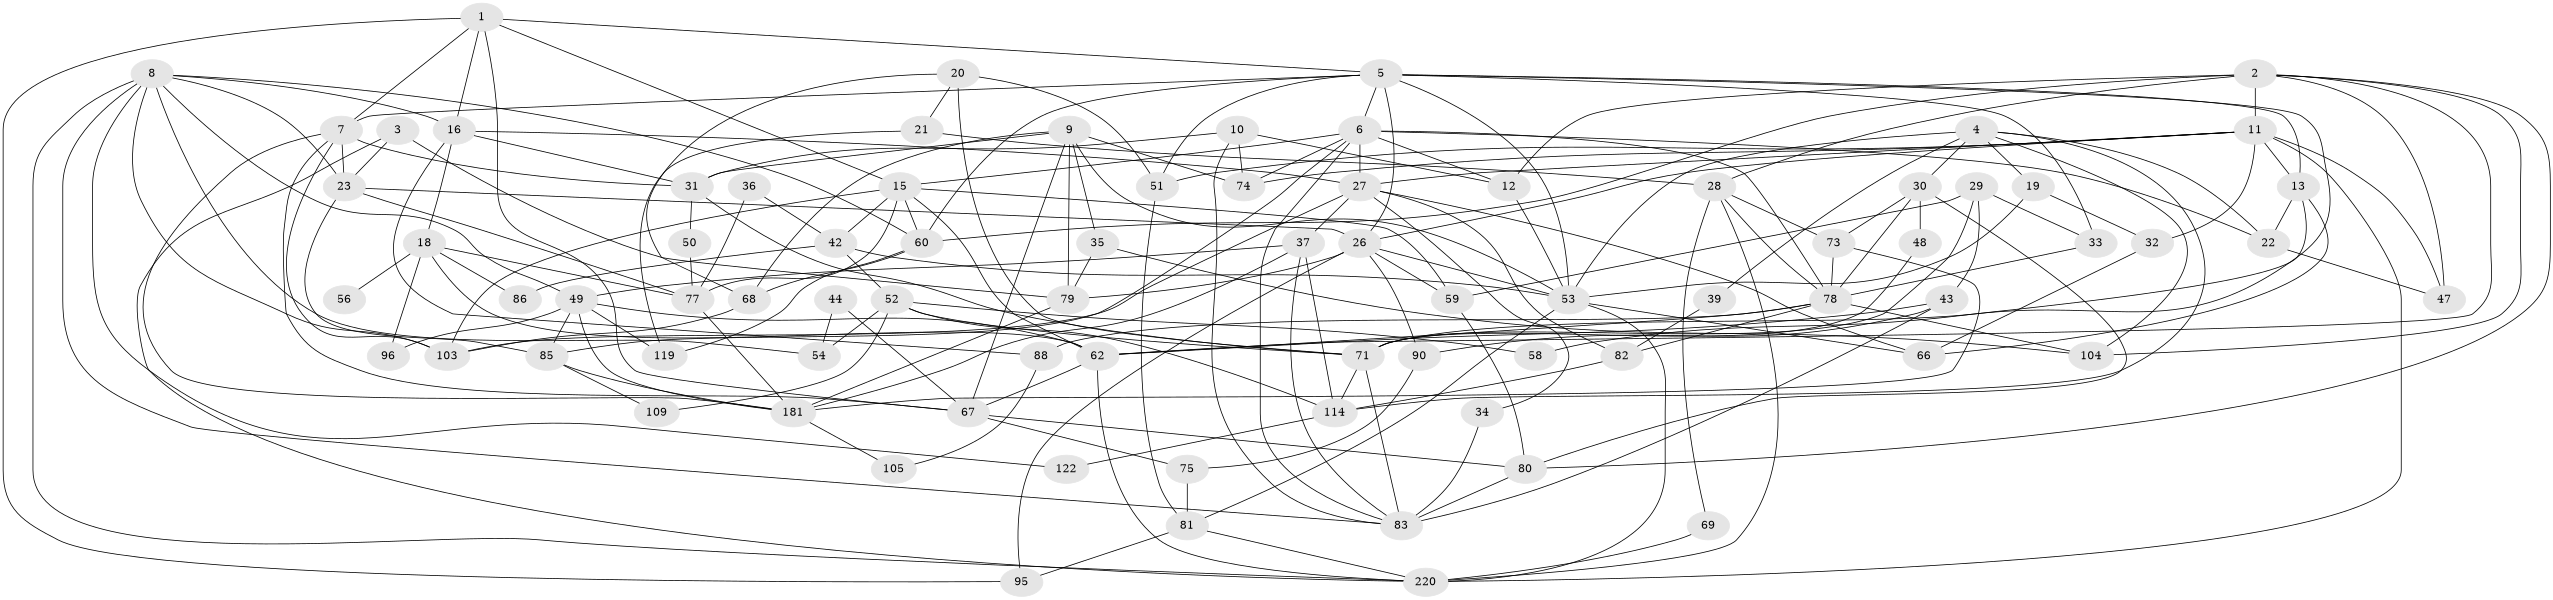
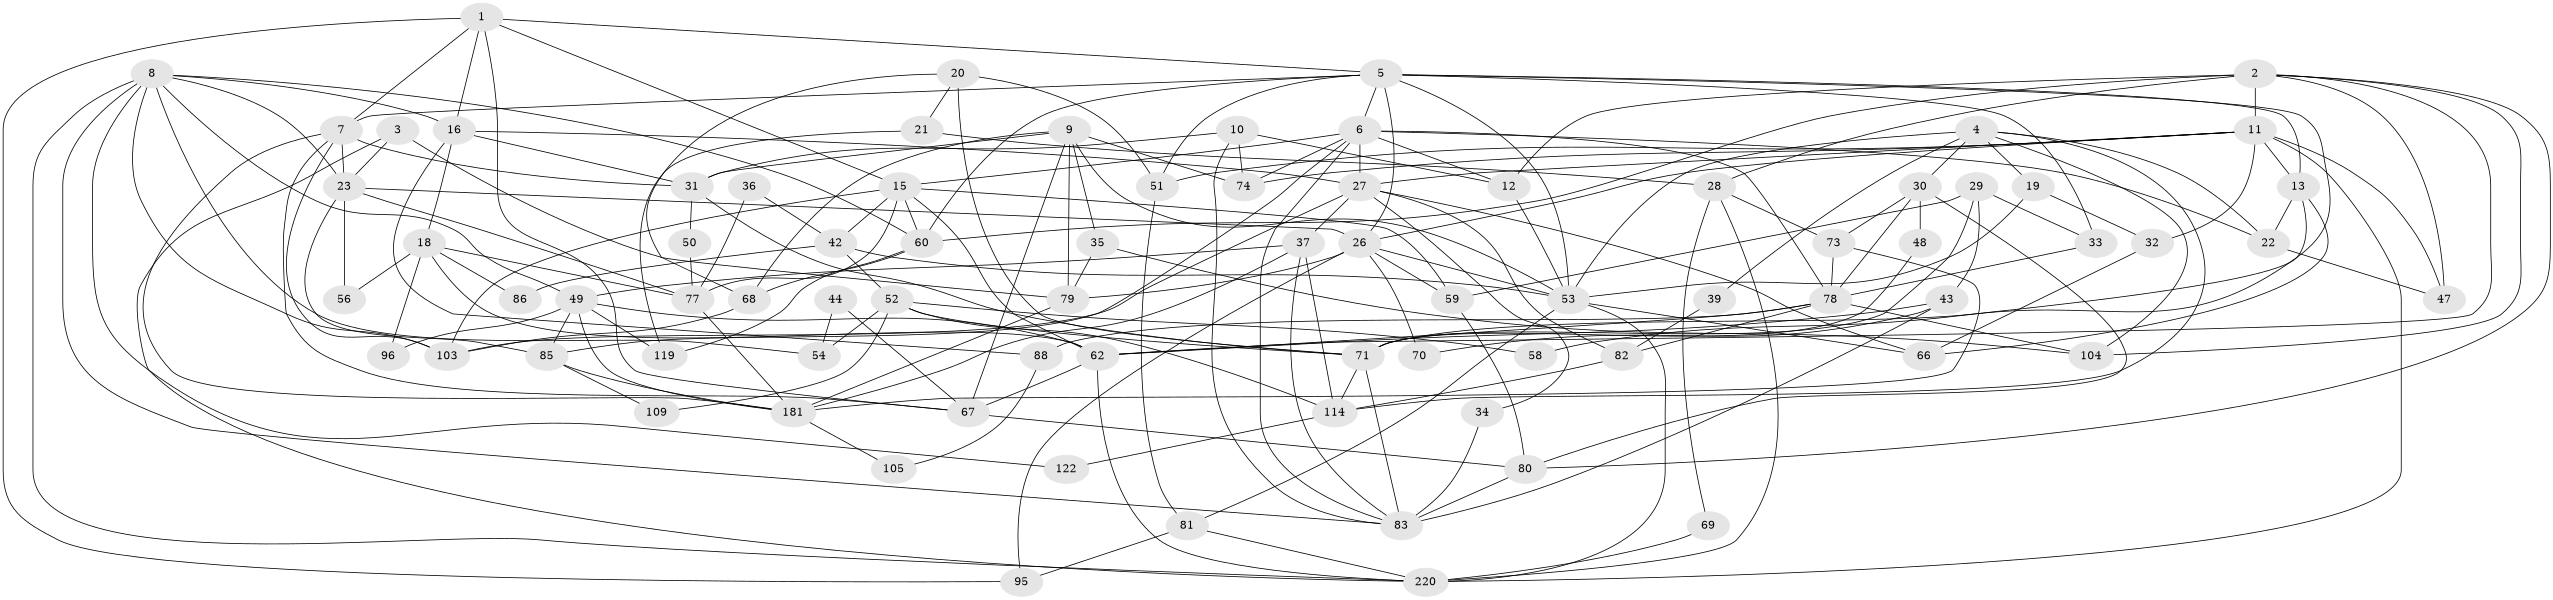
edge "23" -- "56": added
edge "28" -- "78": removed
node "90": label "90" -> "70"
node "75": removed
